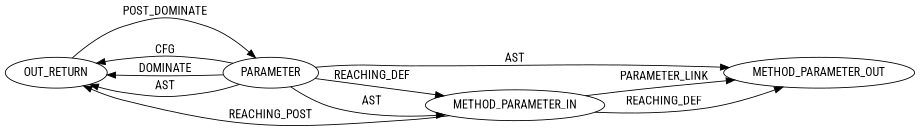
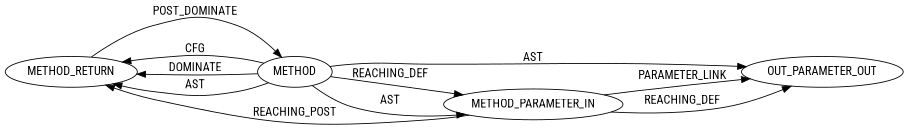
node "OUT_RETURN": label "OUT_RETURN" -> "METHOD_RETURN"
node "PARAMETER": label "PARAMETER" -> "METHOD"
node "METHOD_PARAMETER_OUT": label "METHOD_PARAMETER_OUT" -> "OUT_PARAMETER_OUT"
